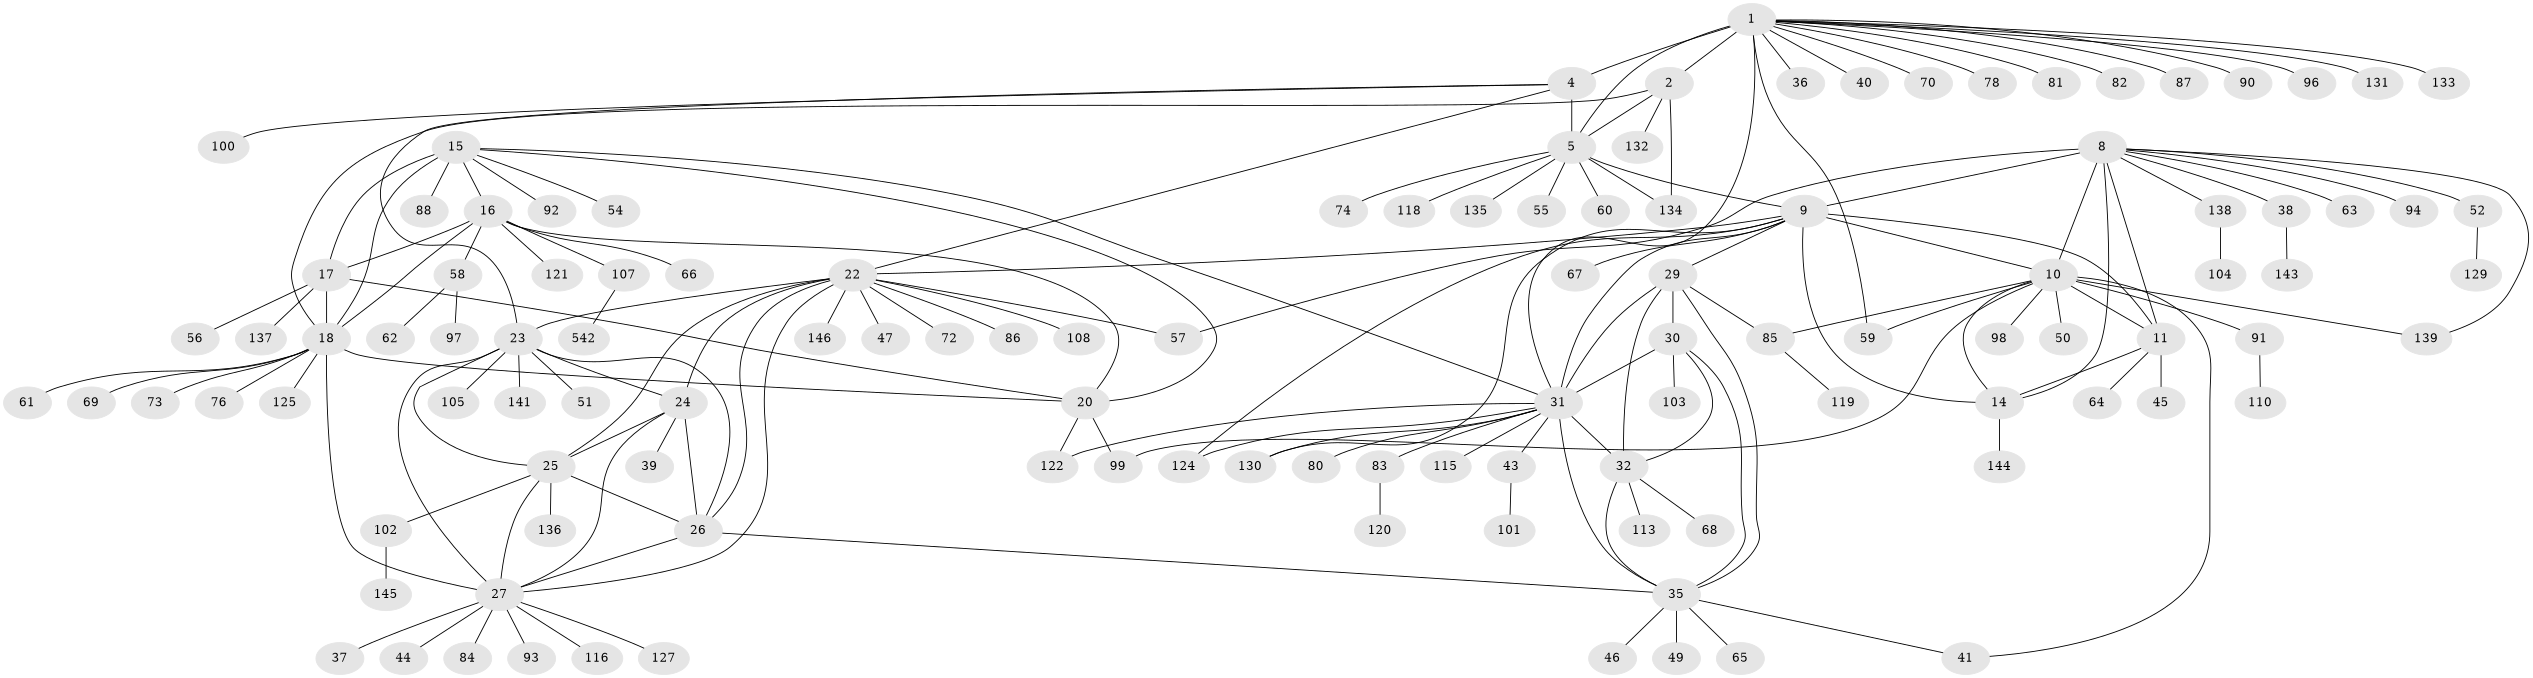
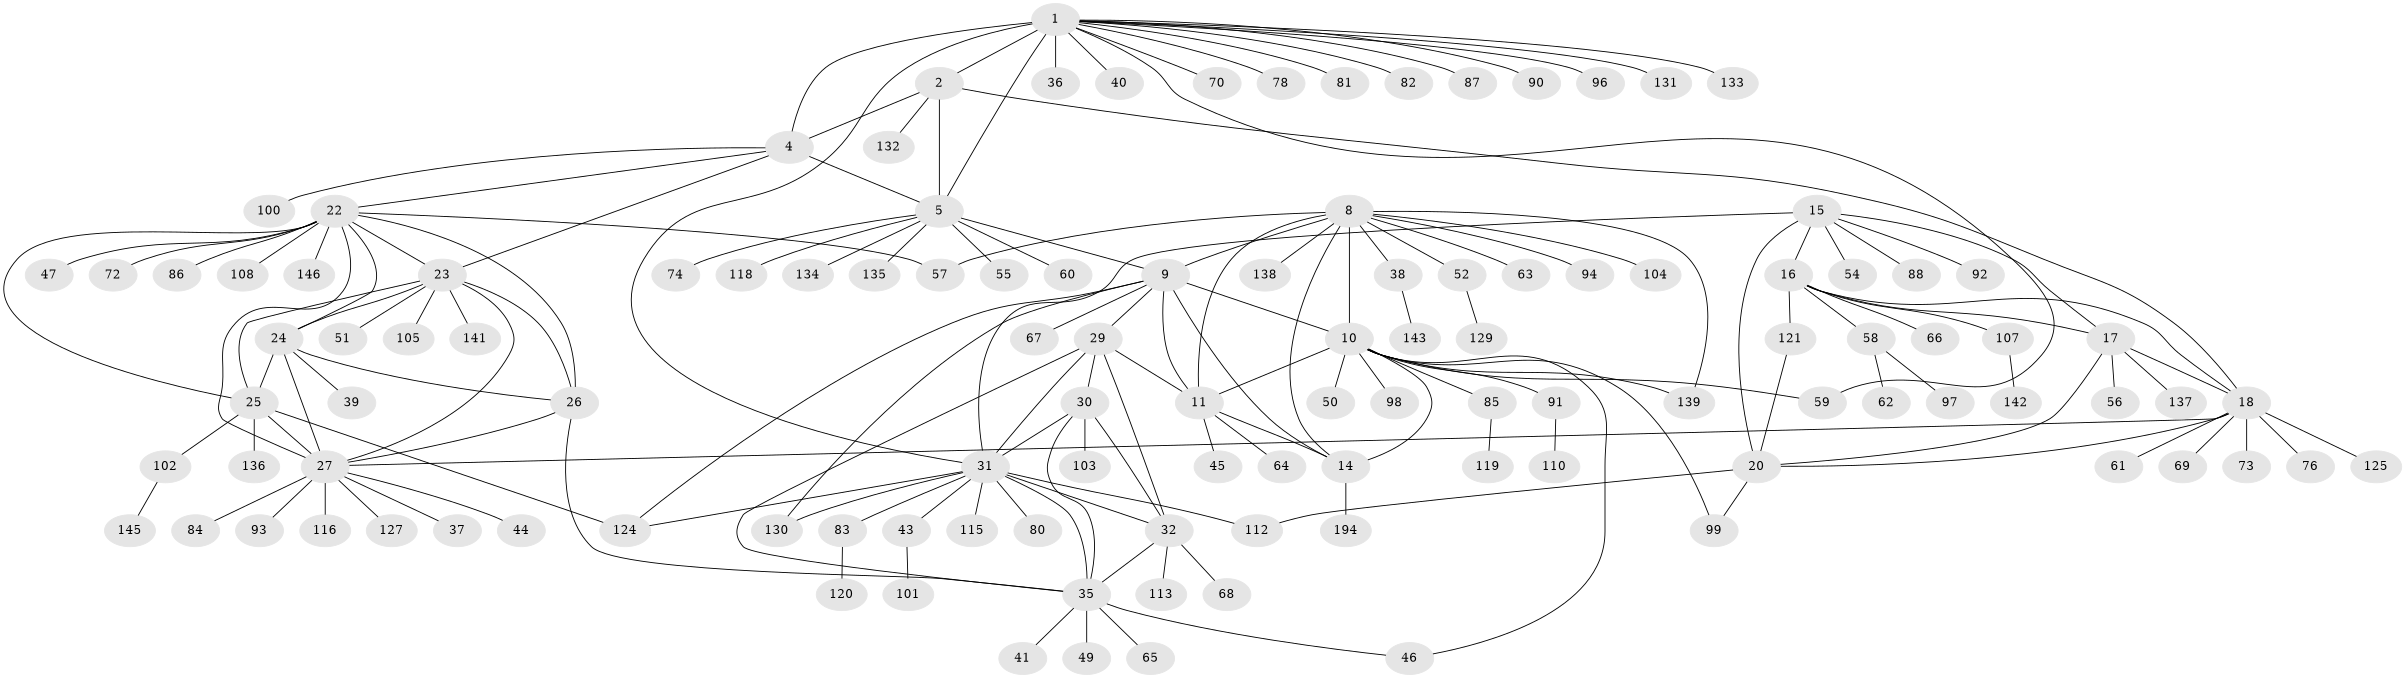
edge "2" -- "134": now "2" -- "4"
edge "15" -- "18": removed
edge "138" -- "104": now "8" -- "104"
edge "16" -- "20": now "121" -- "20"
edge "9" -- "22": removed
edge "9" -- "31": removed
edge "29" -- "85": now "29" -- "11"
node "542": label "542" -> "142"
node "122": label "122" -> "112"
node "144": label "144" -> "194"
edge "25" -- "26": now "25" -- "124"
edge "10" -- "41": now "10" -- "46"
